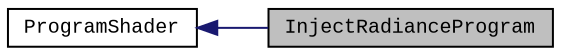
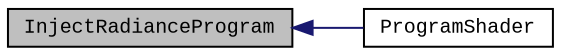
edge "InjectRadianceProgram" -> "ProgramShader": reversed
